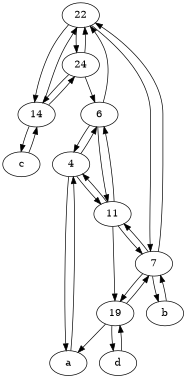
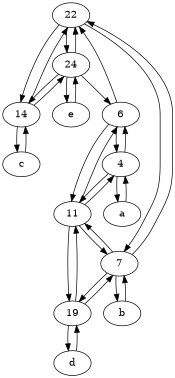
node "e": added
edge "19" -> "a": now "19" -> "11"
